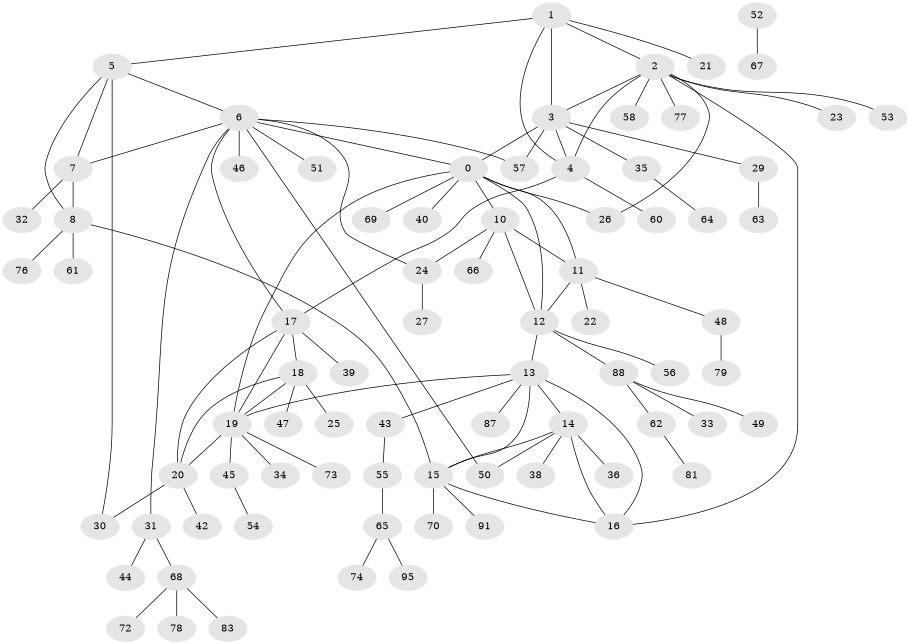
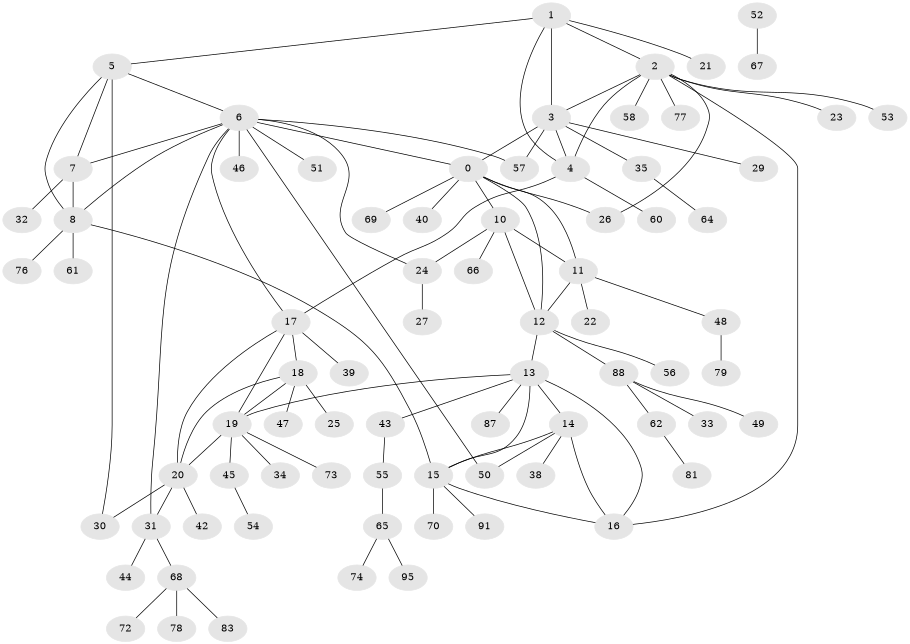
edge "6" -- "8": added
node "63": removed
edge "0" -- "19": removed
node "36": removed
edge "20" -- "31": added
